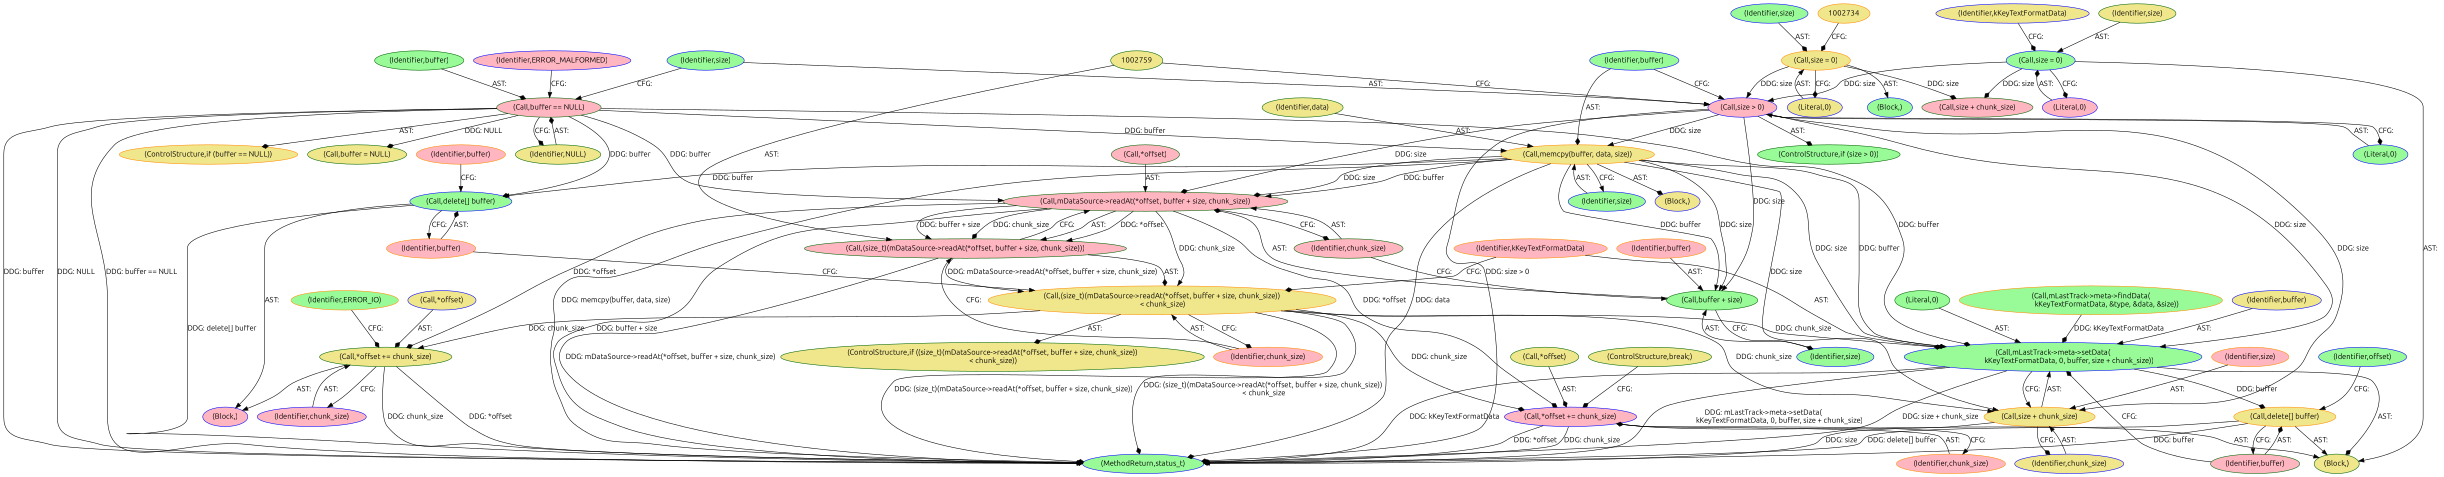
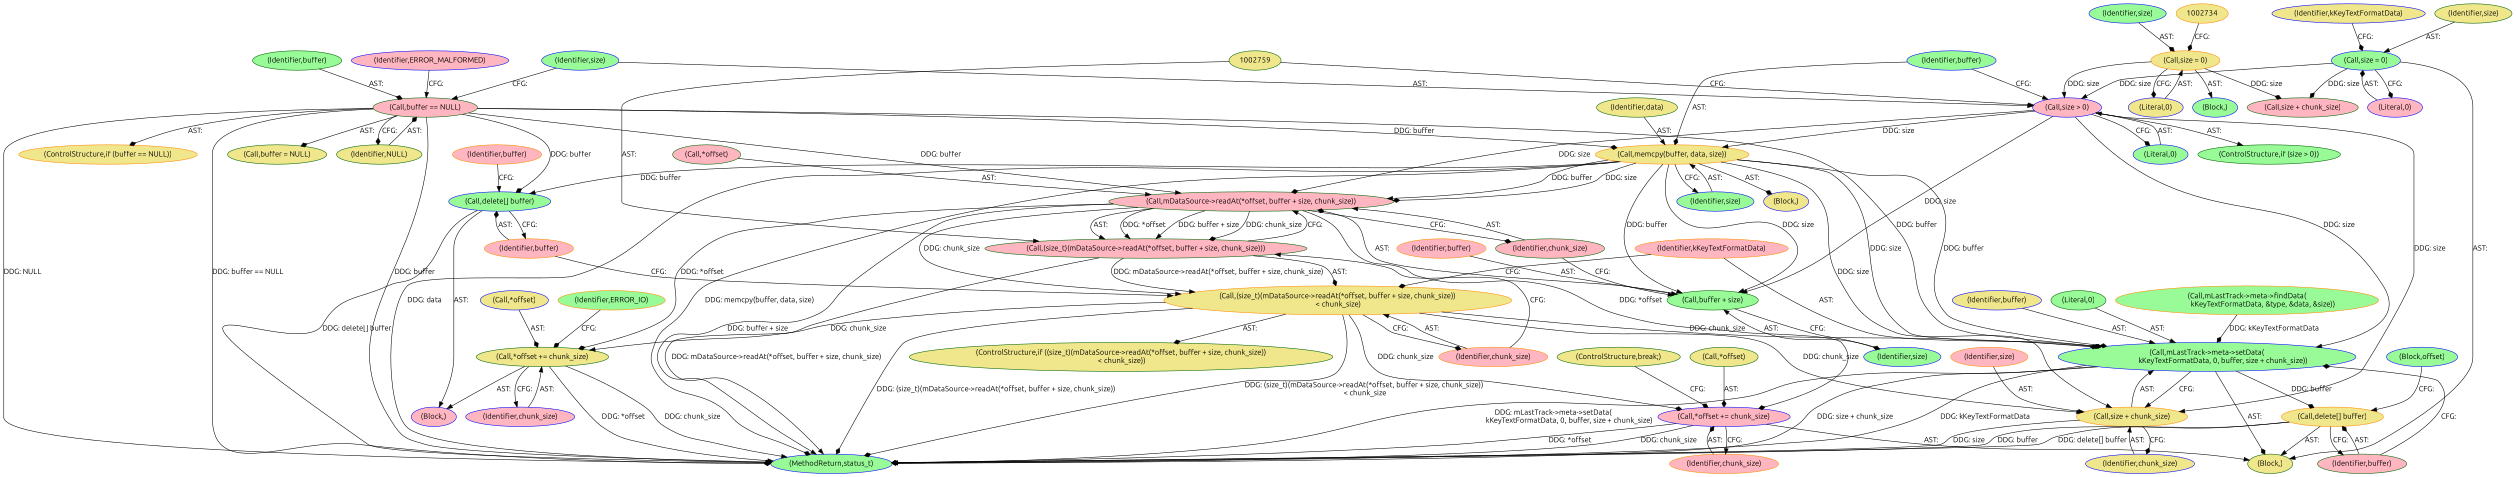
edge "(Call,size > 0)" -> "(ControlStructure,if (size > 0))": arrowhead diamond -> normal
edge "(Call,buffer == NULL)" -> "(Call,memcpy(buffer, data, size))": arrowhead normal -> diamond
edge "(Call,buffer == NULL)" -> "(Call,buffer = NULL)": label "DDG: NULL" -> "AST: "
edge "(Call,size > 0)" -> "(MethodReturn,status_t)": removed, label "DDG: size > 0"
node "(Identifier,offset)": label "(Identifier,offset)" -> "(Block,offset)"
